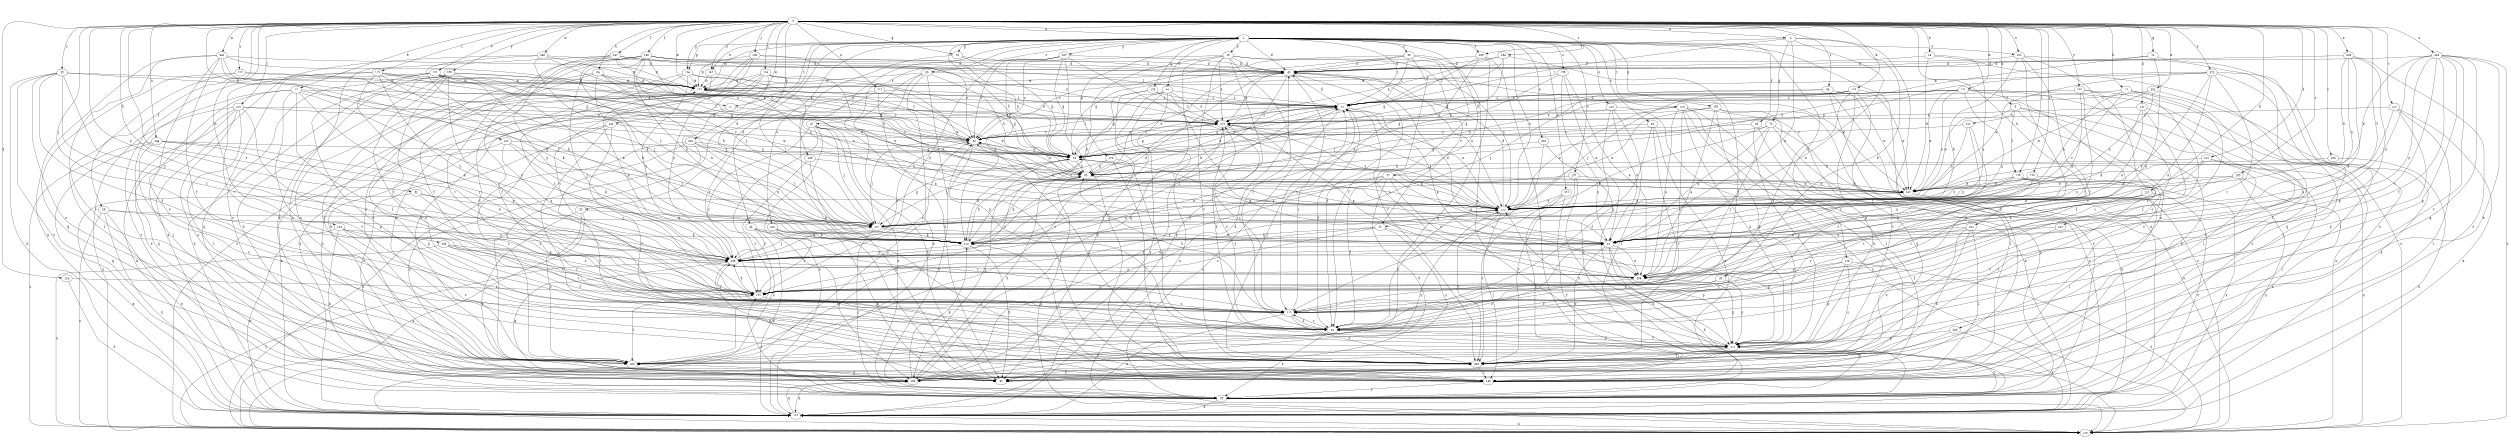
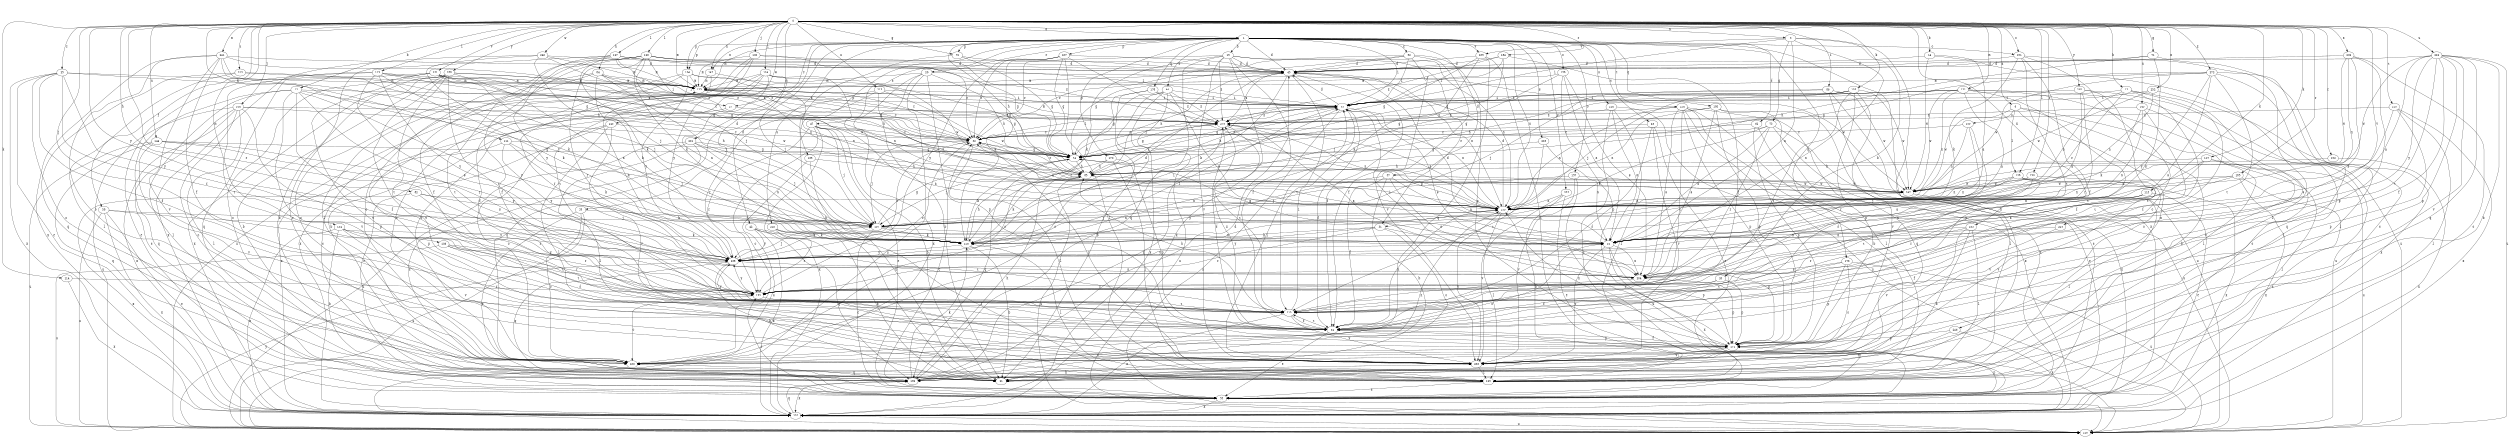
edge "37" -> "193": removed, label "r"
